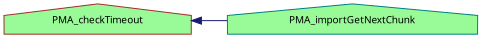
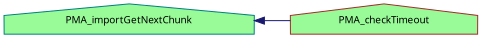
edge "PMA_importGetNextChunk" -> "PMA_checkTimeout": reversed
